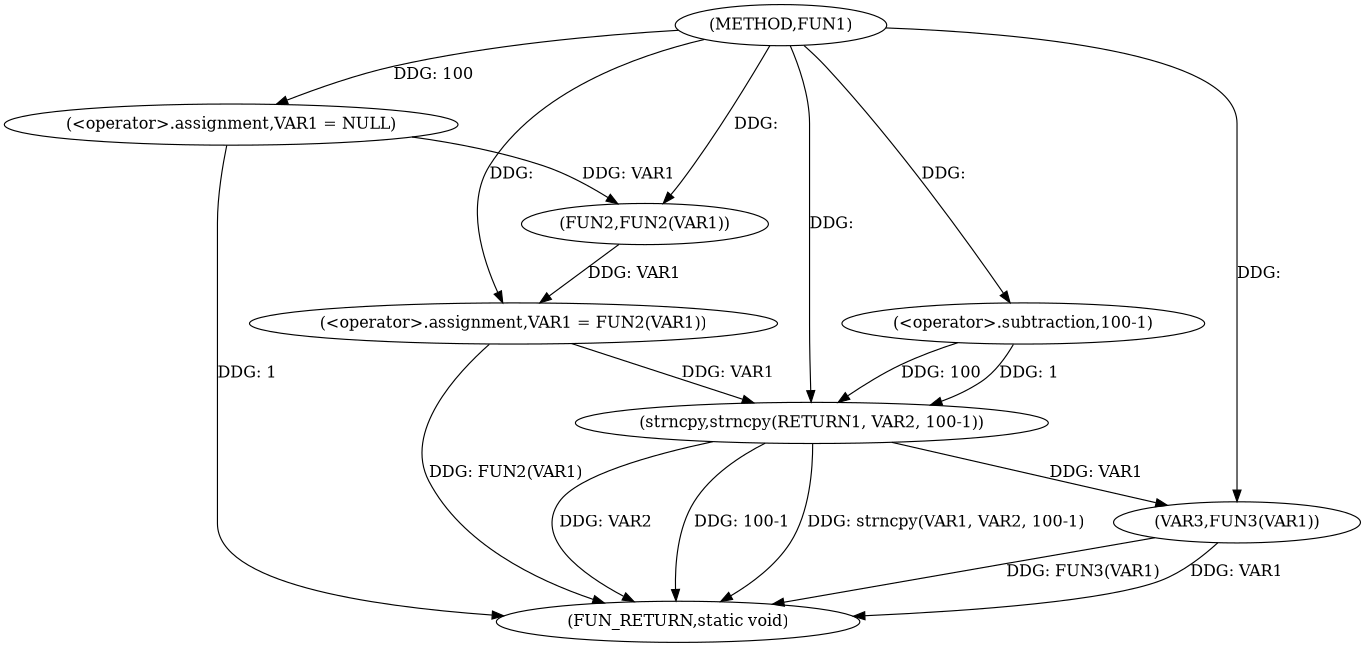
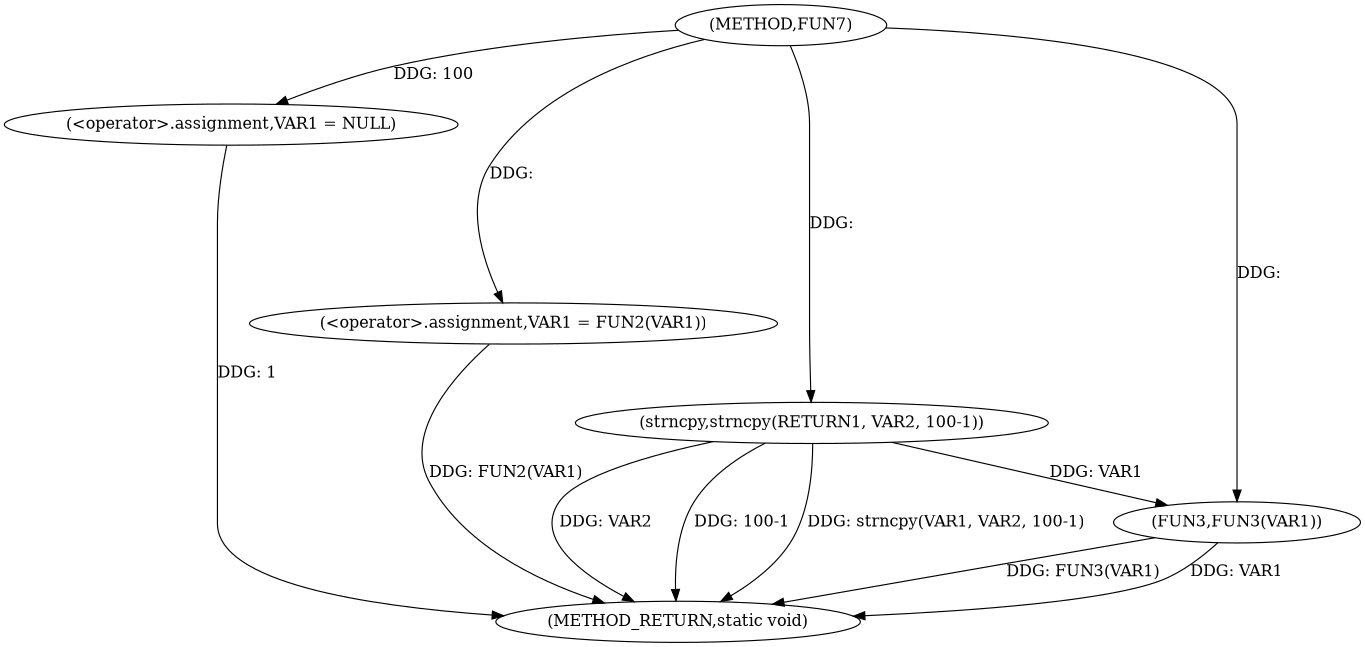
node "(METHOD,FUN1)": label "(METHOD,FUN1)" -> "(METHOD,FUN7)"
node "(FUN2,FUN2(VAR1))": removed
node "(<operator>.subtraction,100-1)": removed
edge "(<operator>.assignment,VAR1 = FUN2(VAR1))" -> "(strncpy,strncpy(RETURN1, VAR2, 100-1))": removed, label "DDG: VAR1"
node "(VAR3,FUN3(VAR1))": label "(VAR3,FUN3(VAR1))" -> "(FUN3,FUN3(VAR1))"
node "(FUN_RETURN,static void)": label "(FUN_RETURN,static void)" -> "(METHOD_RETURN,static void)"
